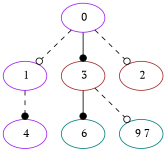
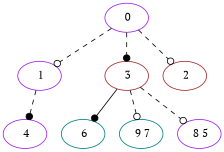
edge "0" -> "3": style solid -> dashed
node "8 5": added
